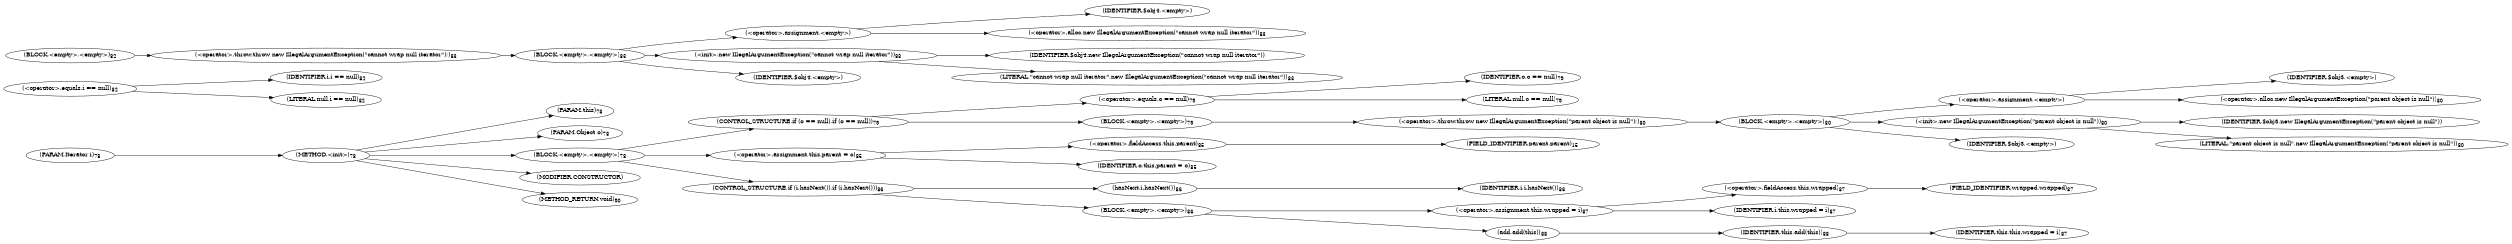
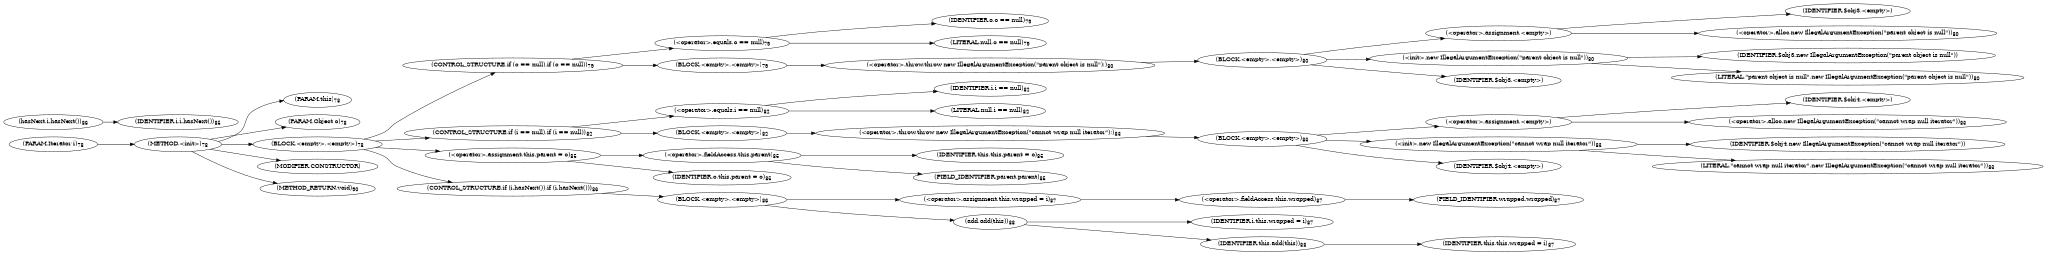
node "(CONTROL_STRUCTURE,if (i == null),if (i == null))": added
node "(FIELD_IDENTIFIER,parent,parent)": text "15" -> "85"
node "(IDENTIFIER,this,this.parent = o)": added
node "(IDENTIFIER,i,i.hasNext())": text "86" -> "85"
edge "(CONTROL_STRUCTURE,if (i.hasNext()),if (i.hasNext()))" -> "(hasNext,i.hasNext())": removed
edge "(<operator>.assignment,this.wrapped = i)" -> "(IDENTIFIER,i,this.wrapped = i)": now "(add,add(this))" -> "(IDENTIFIER,i,this.wrapped = i)"
